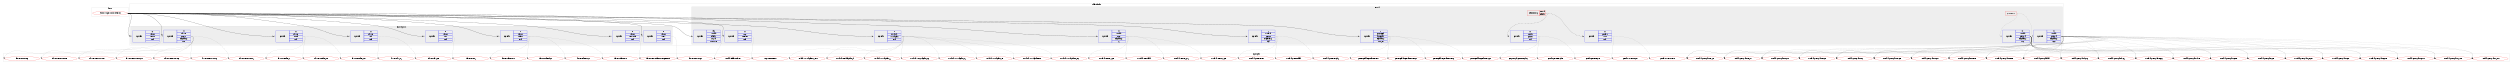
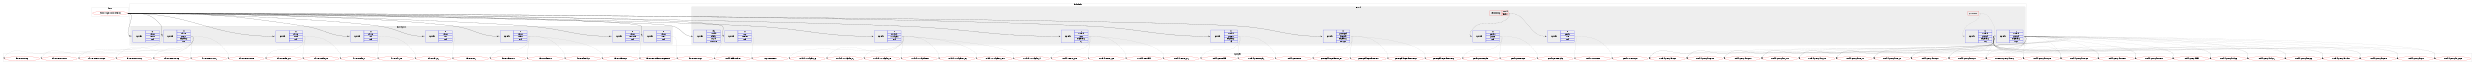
node "sys-kernel/libpcre-headers-4.9": label "sys-kernel/libpcre-headers-4.9" -> "sys-kernel/linux-headers-4.9"
node "sys-kernel/linux-headers-4.4": removed
node "sys-kernel/virtual-headers-4.15": label "sys-kernel/virtual-headers-4.15" -> "sys-kernel/linux-headers-4.15"
node "app-automake/asciidoc-8.6.9-r6": label "app-automake/asciidoc-8.6.9-r6" -> "app-text/asciidoc-8.6.9-r6"
node "sys-devel/automake-1.12.6": label "sys-devel/automake-1.12.6" -> "sys-libsodium/automake-1.12.6"
